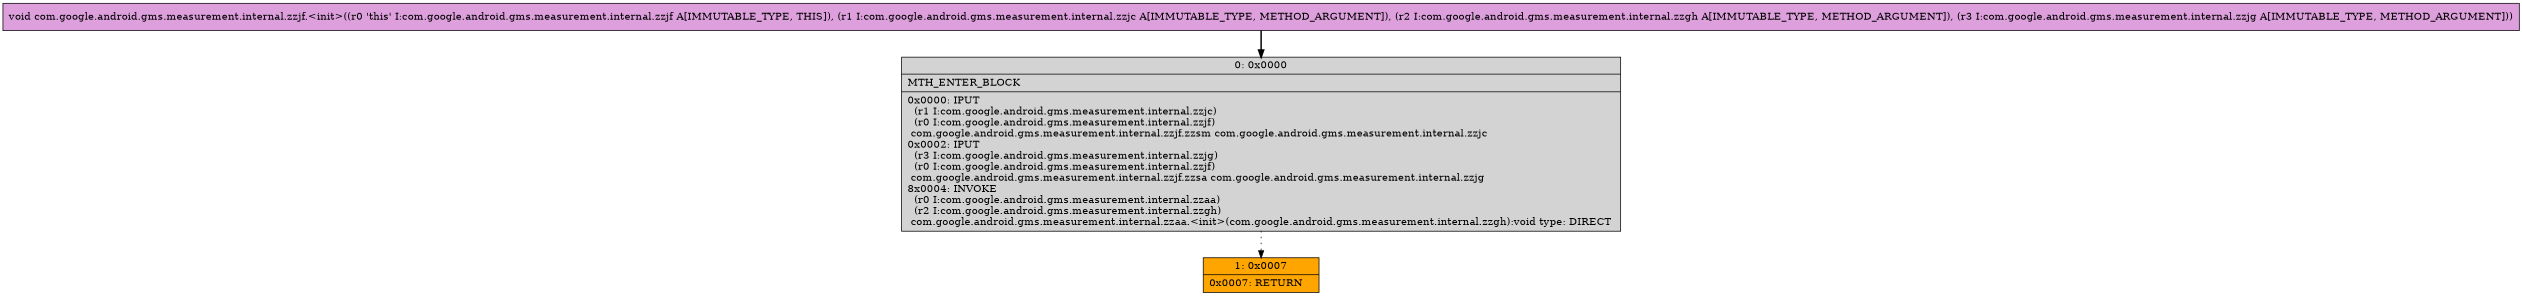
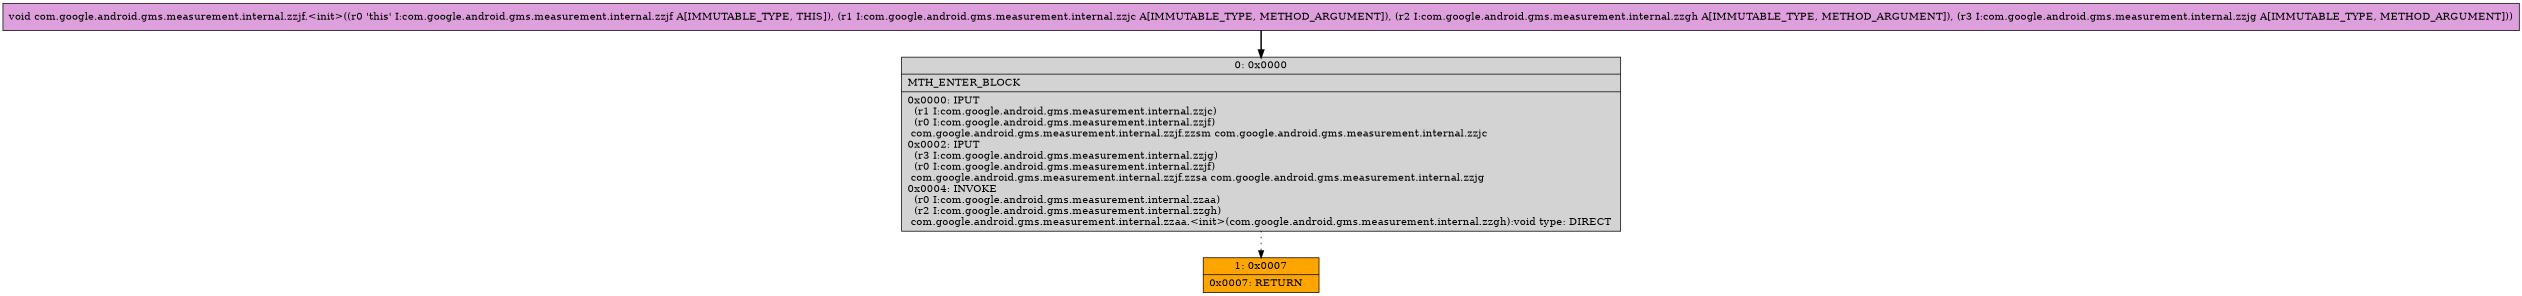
node "0: 0x0000": text "8x0004: INVOKE" -> "0x0004: INVOKE"
